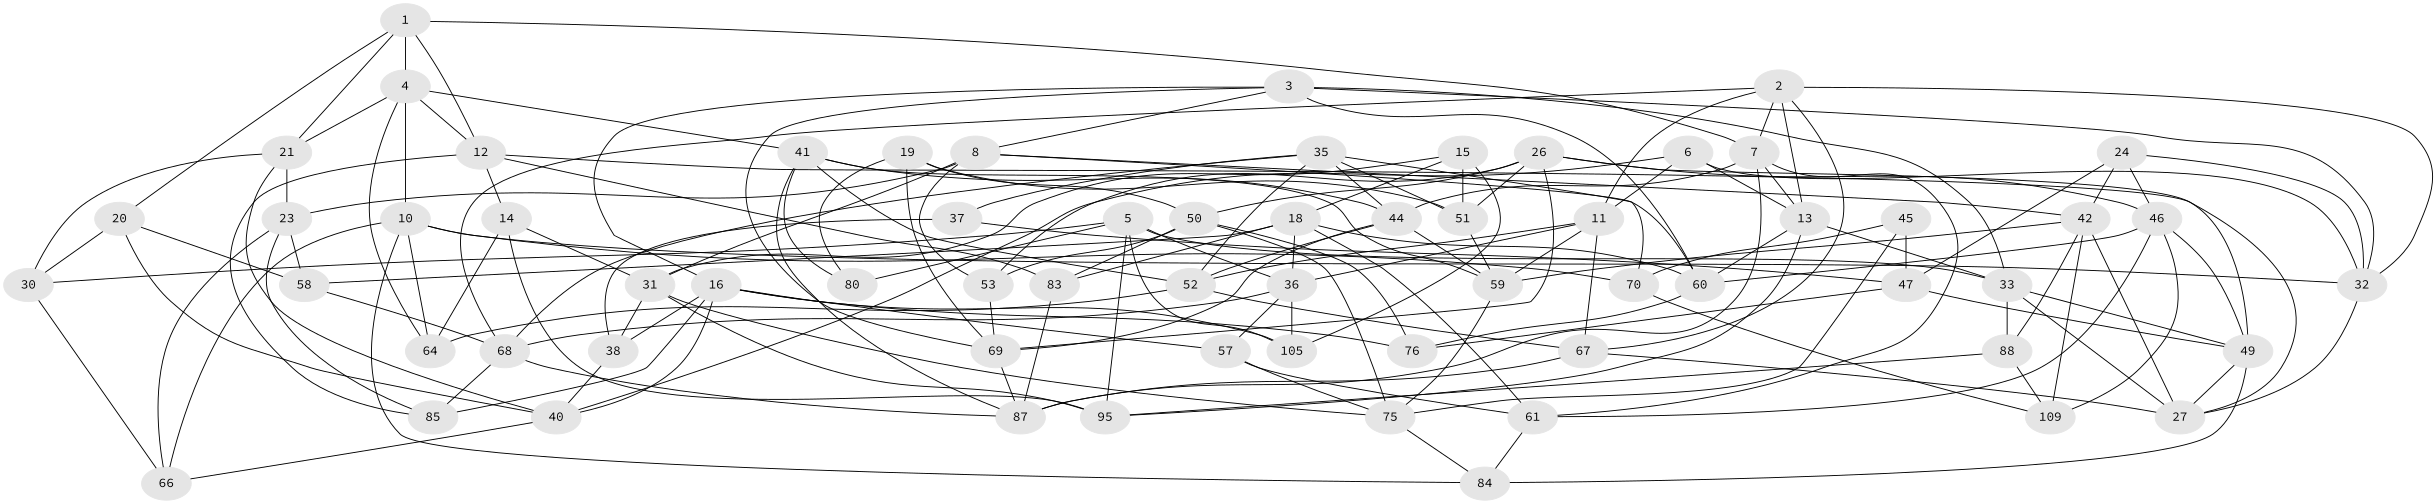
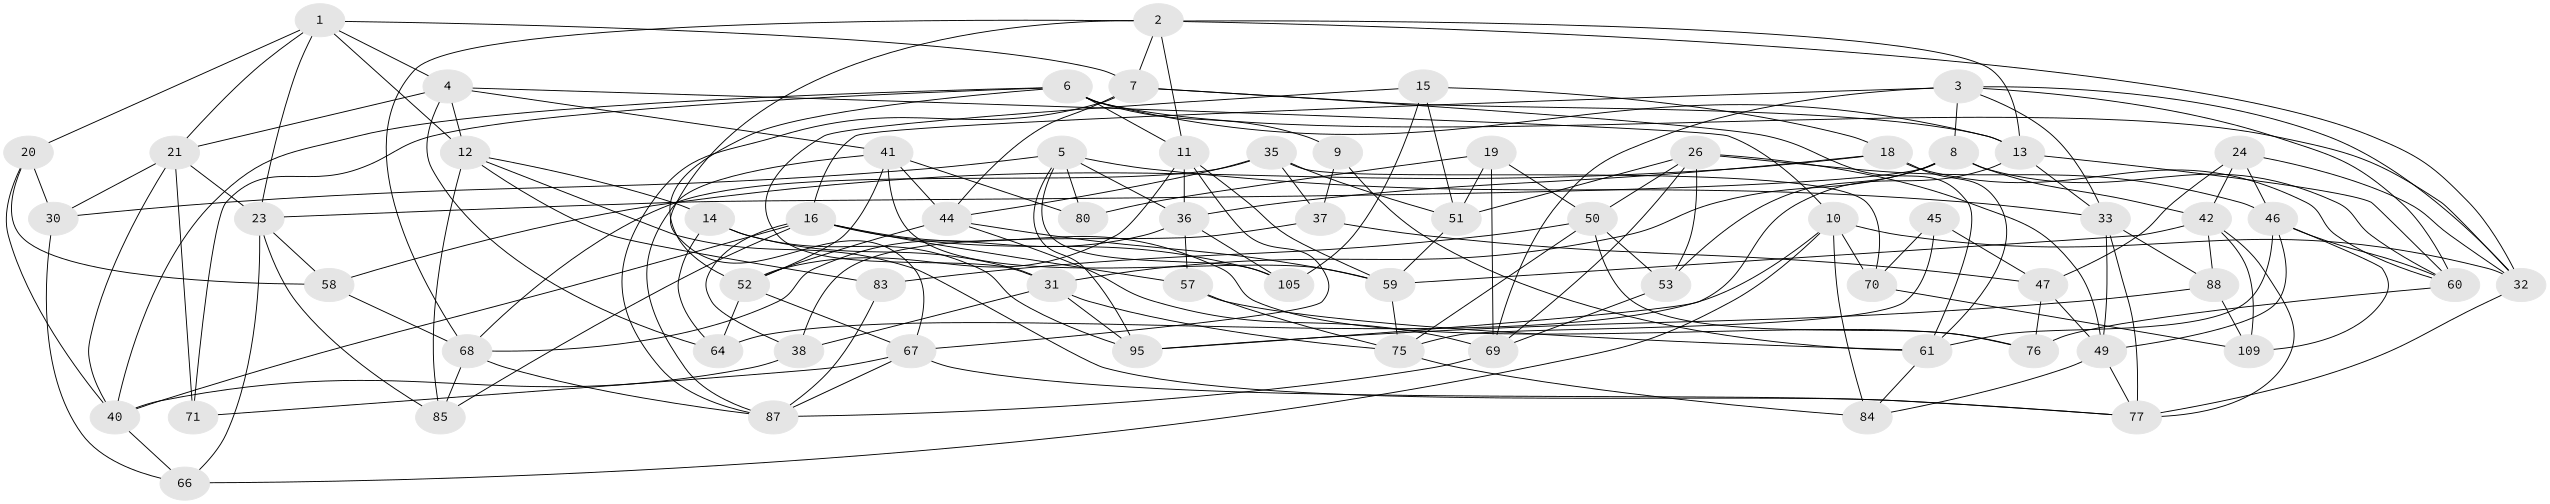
edge "1" -- "23": added
node "9": added
edge "35" -- "52": now "6" -- "52"
edge "18" -- "83": removed
node "71": added
node "27": label "27" -> "77"
